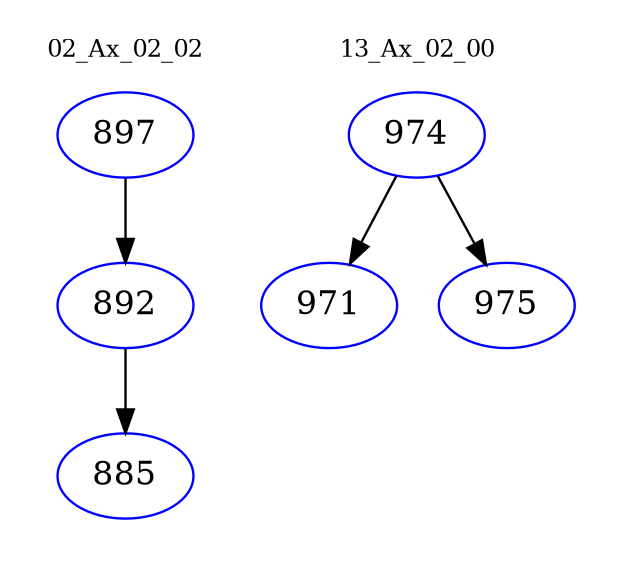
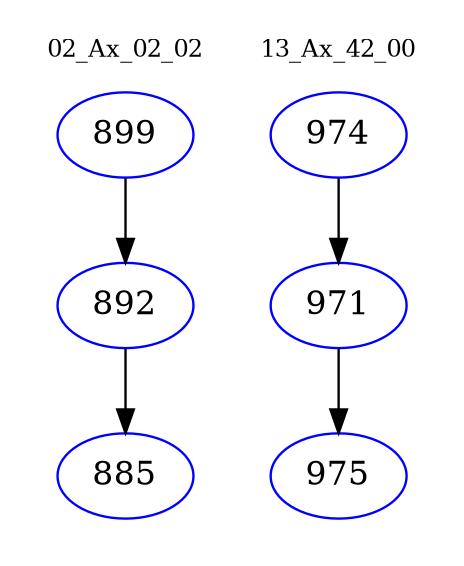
cluster "13_Ax_02_00": label "13_Ax_02_00" -> "13_Ax_42_00"
node "897": label "897" -> "899"
edge "974" -> "975": now "971" -> "975"
